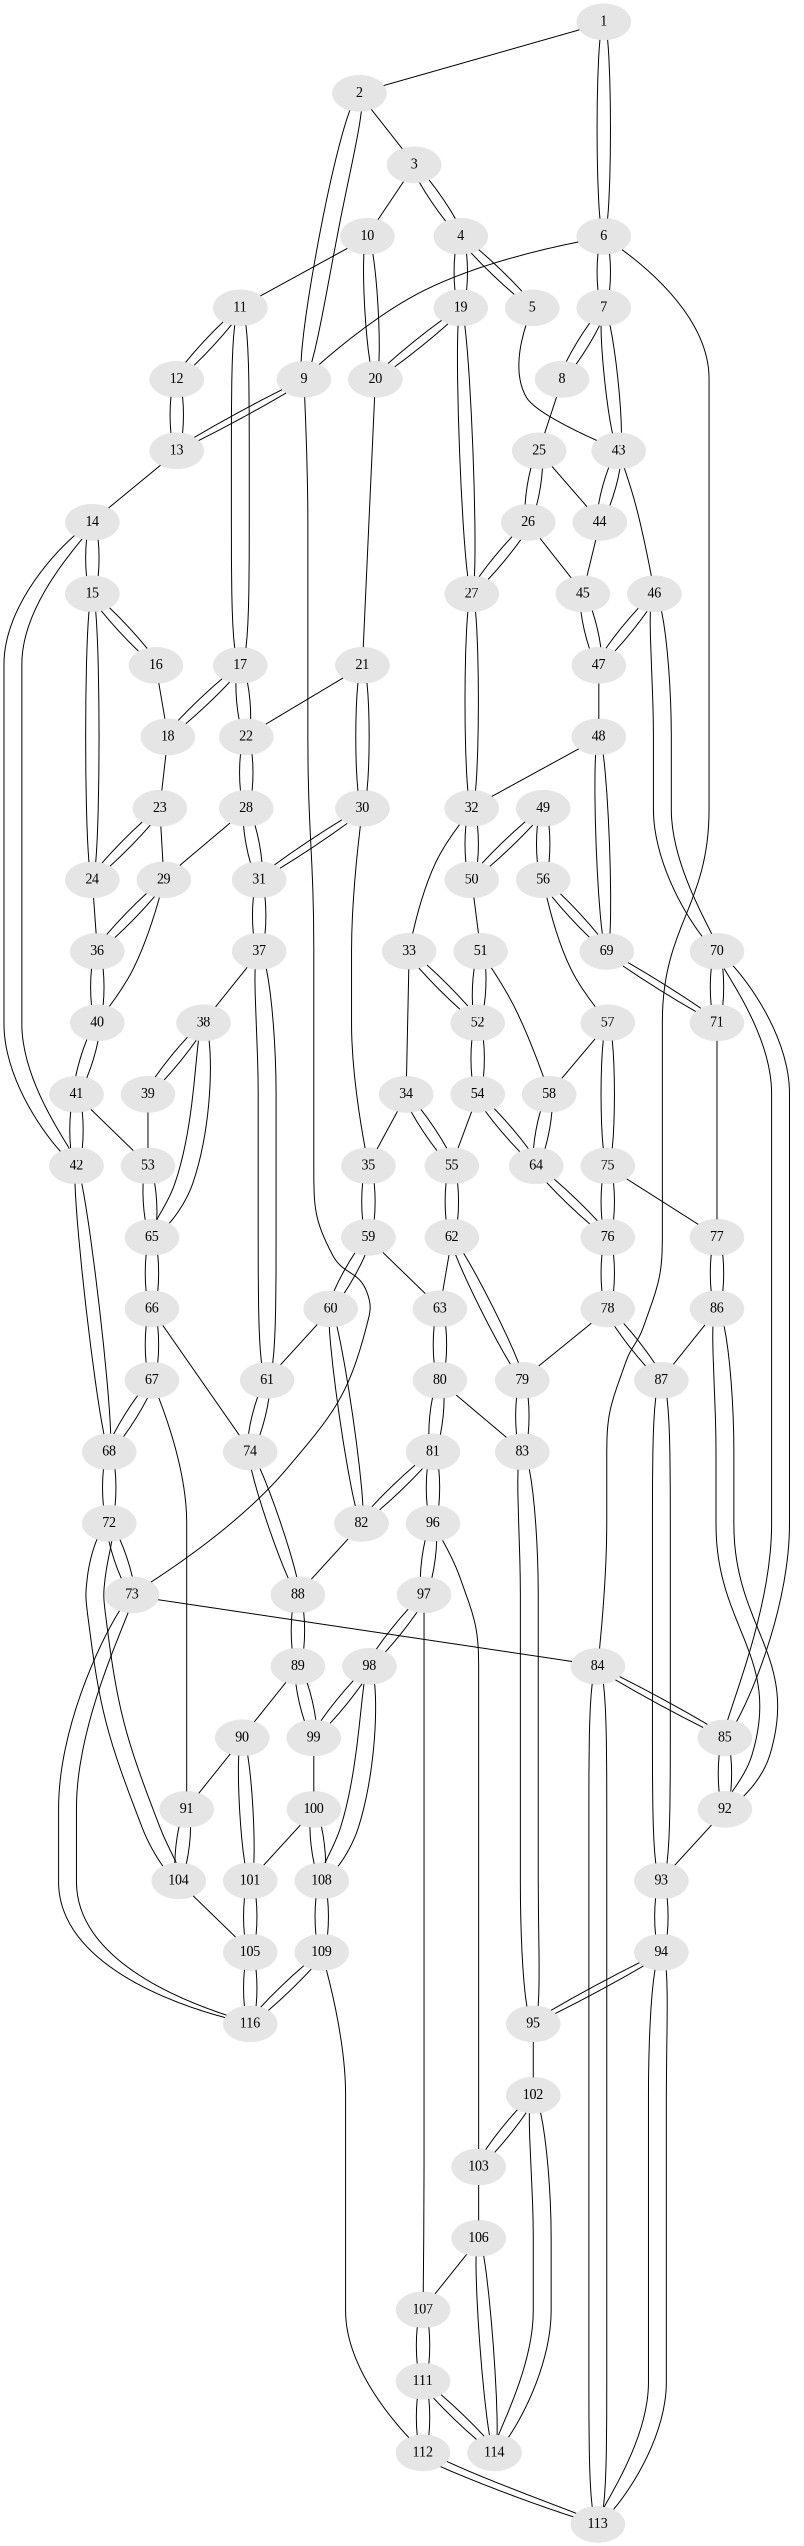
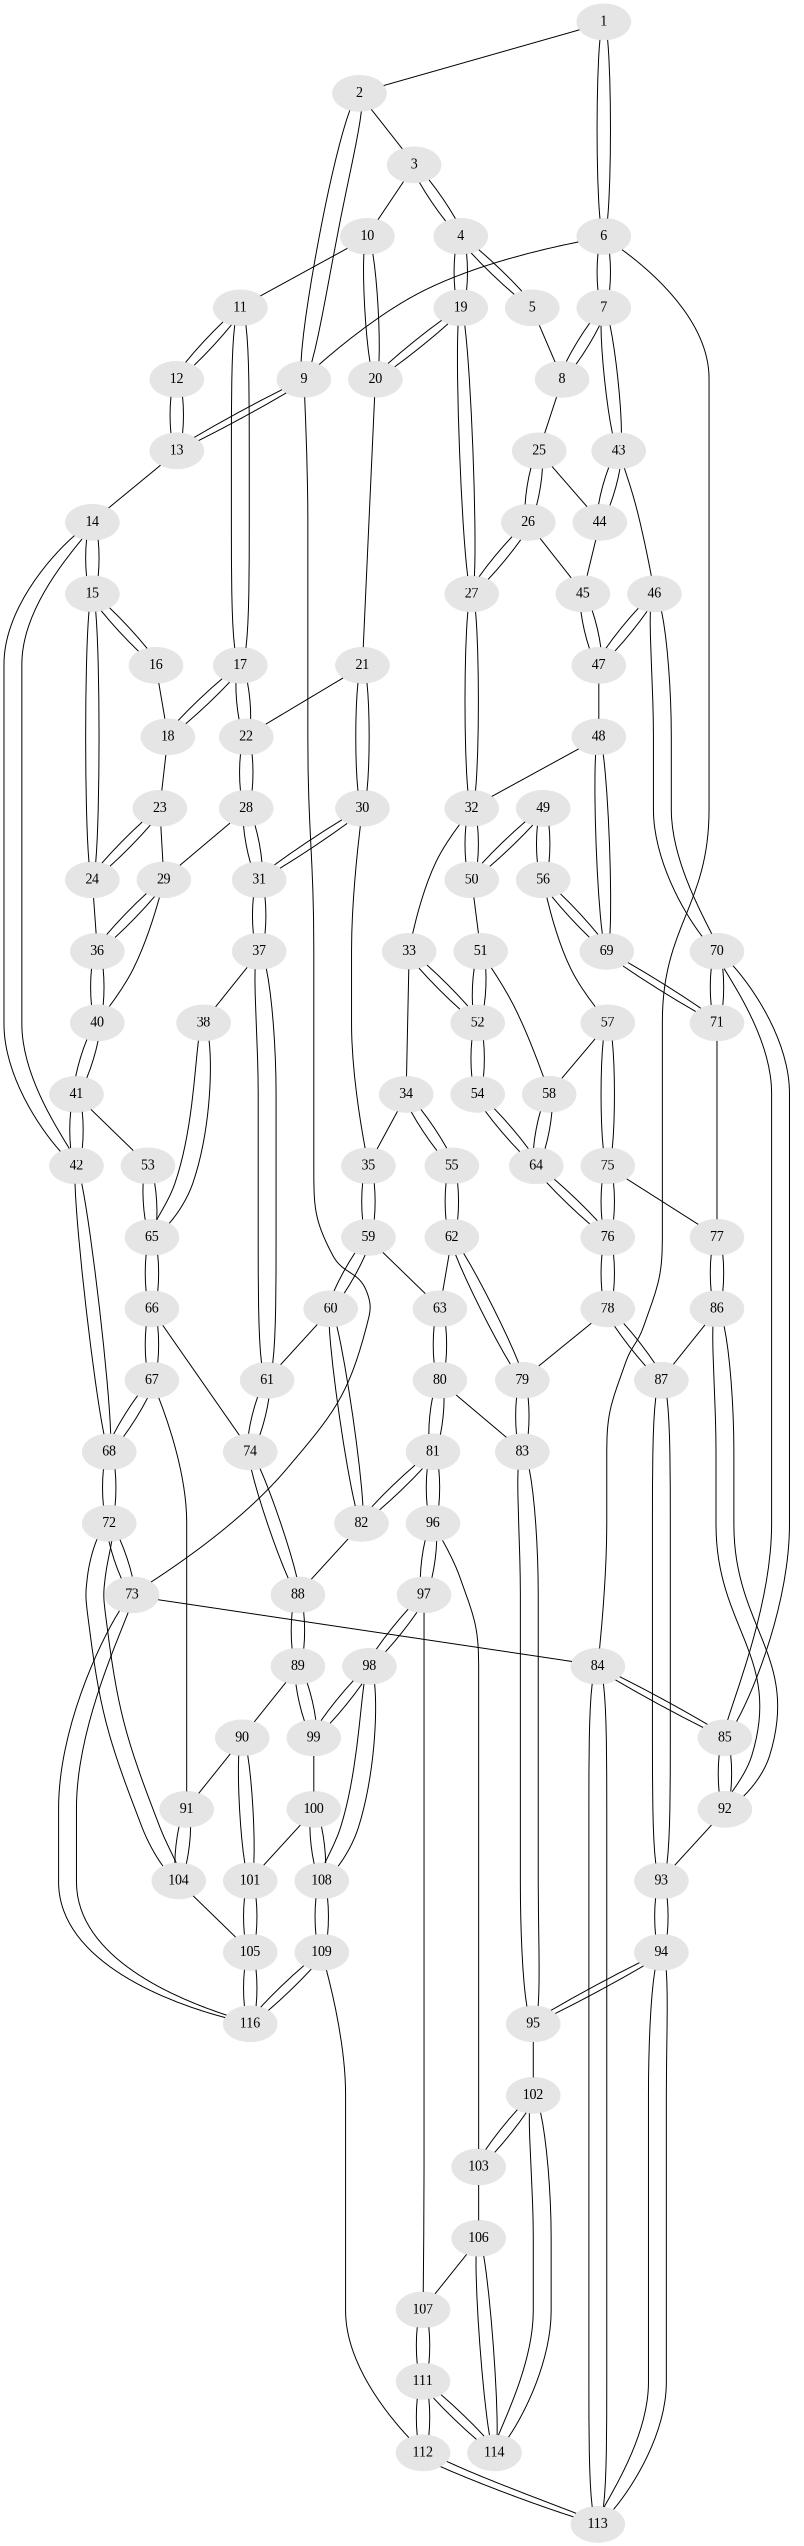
edge "5" -- "43": now "5" -- "8"
node "39": removed
edge "54" -- "55": removed
